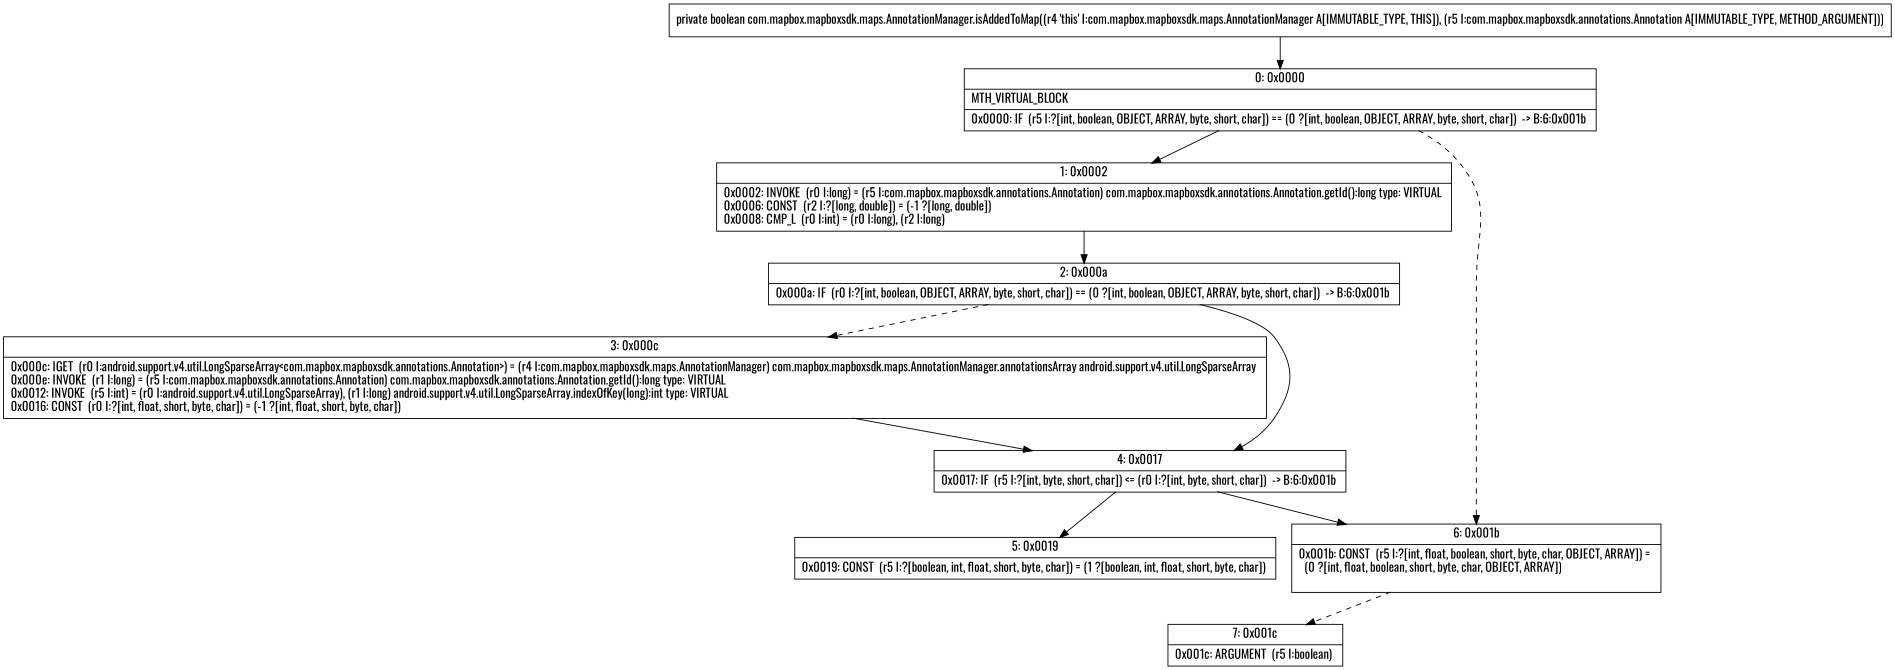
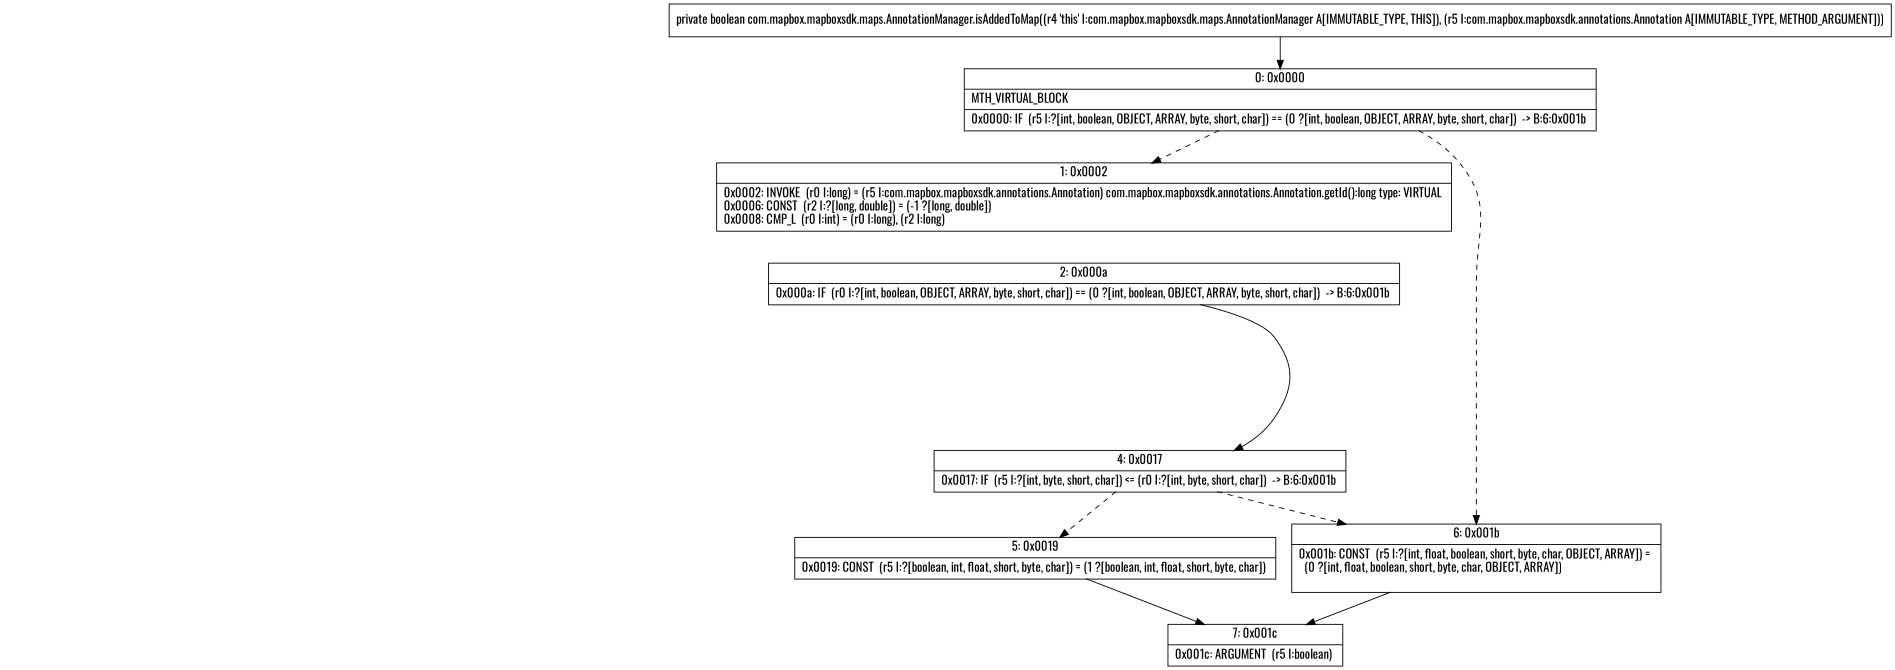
edge "0: 0x0000" -> "1: 0x0002": style solid -> dashed
edge "1: 0x0002" -> "2: 0x000a": removed
node "3: 0x000c": removed
edge "4: 0x0017" -> "6: 0x001b": style solid -> dashed
edge "4: 0x0017" -> "5: 0x0019": style solid -> dashed
edge "5: 0x0019" -> "7: 0x001c": added
edge "6: 0x001b" -> "7: 0x001c": style dashed -> solid
